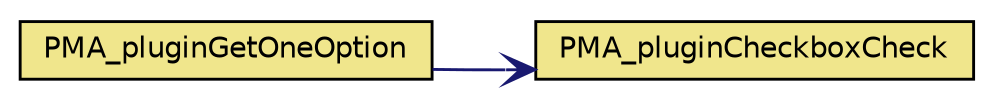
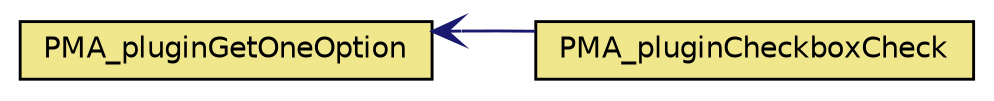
edge "PMA_pluginGetOneOption" -> "PMA_pluginCheckboxCheck": reversed
